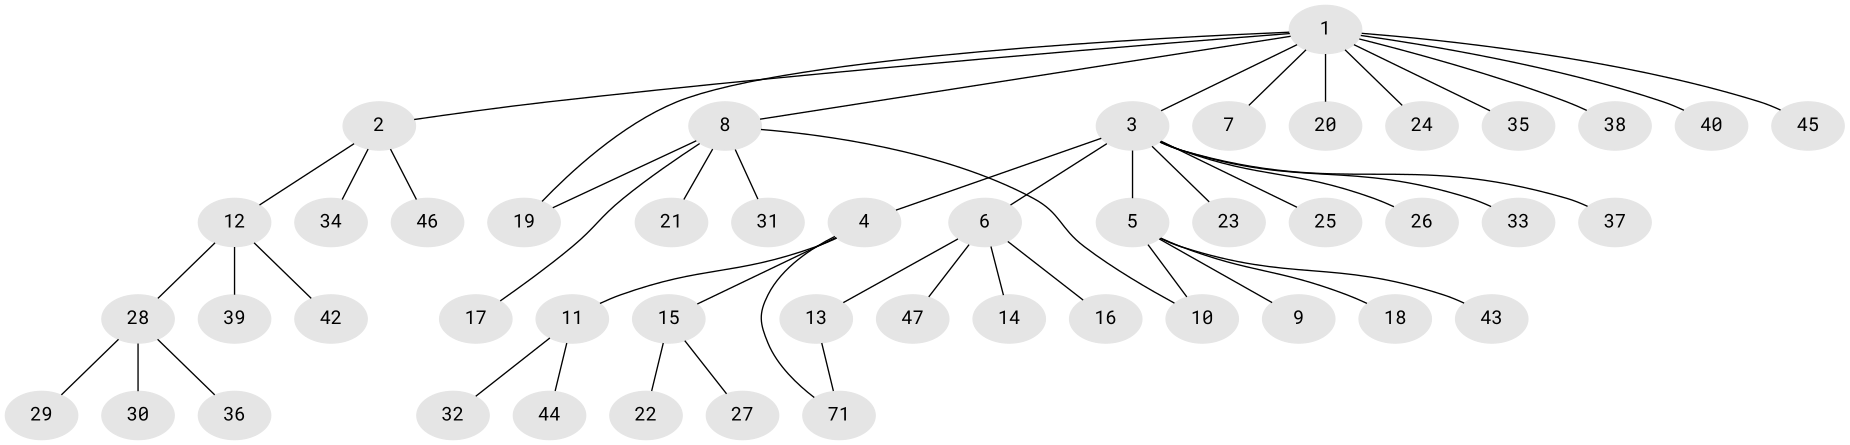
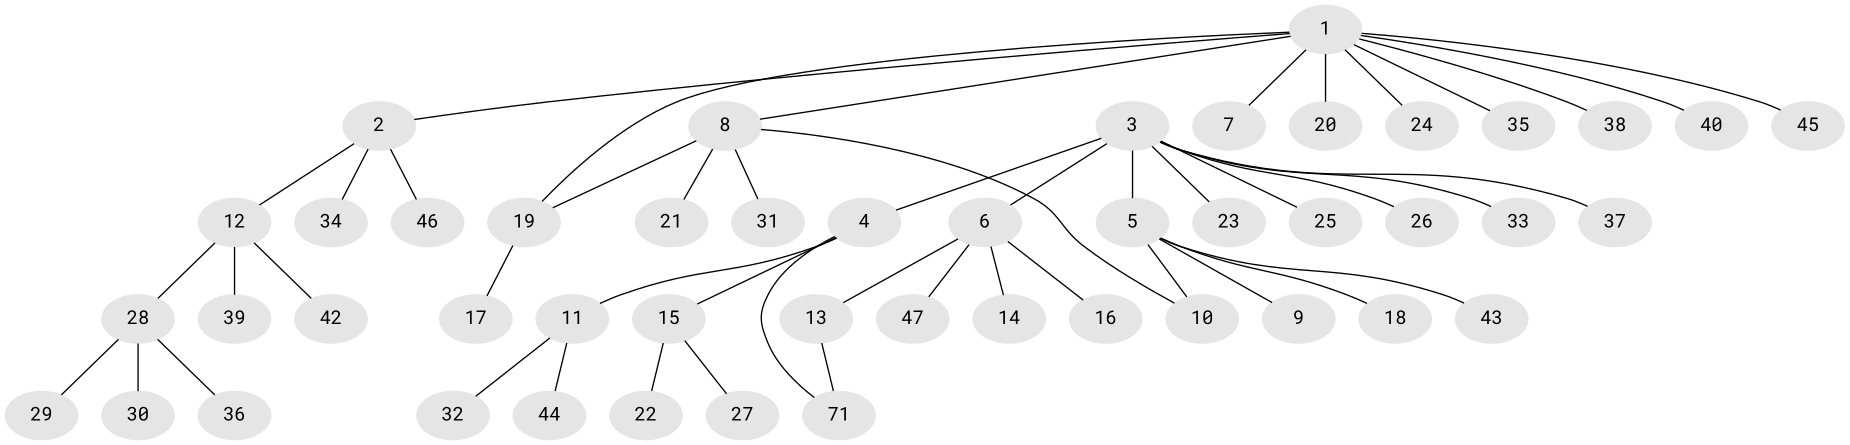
edge "1" -- "3": removed
edge "8" -- "17": now "19" -- "17"
